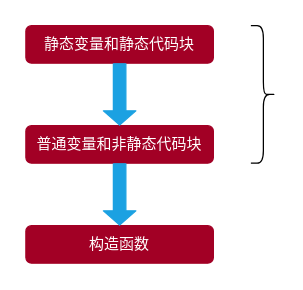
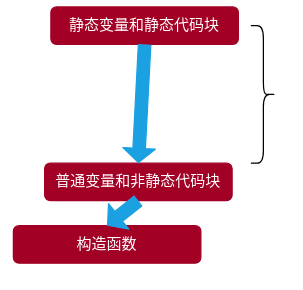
node "静态变量和静态代码块": moved (119, 44) -> (144, 26)
node "普通变量和非静态代码块": moved (119, 144) -> (138, 182)
node "构造函数": moved (119, 244) -> (107, 244)
